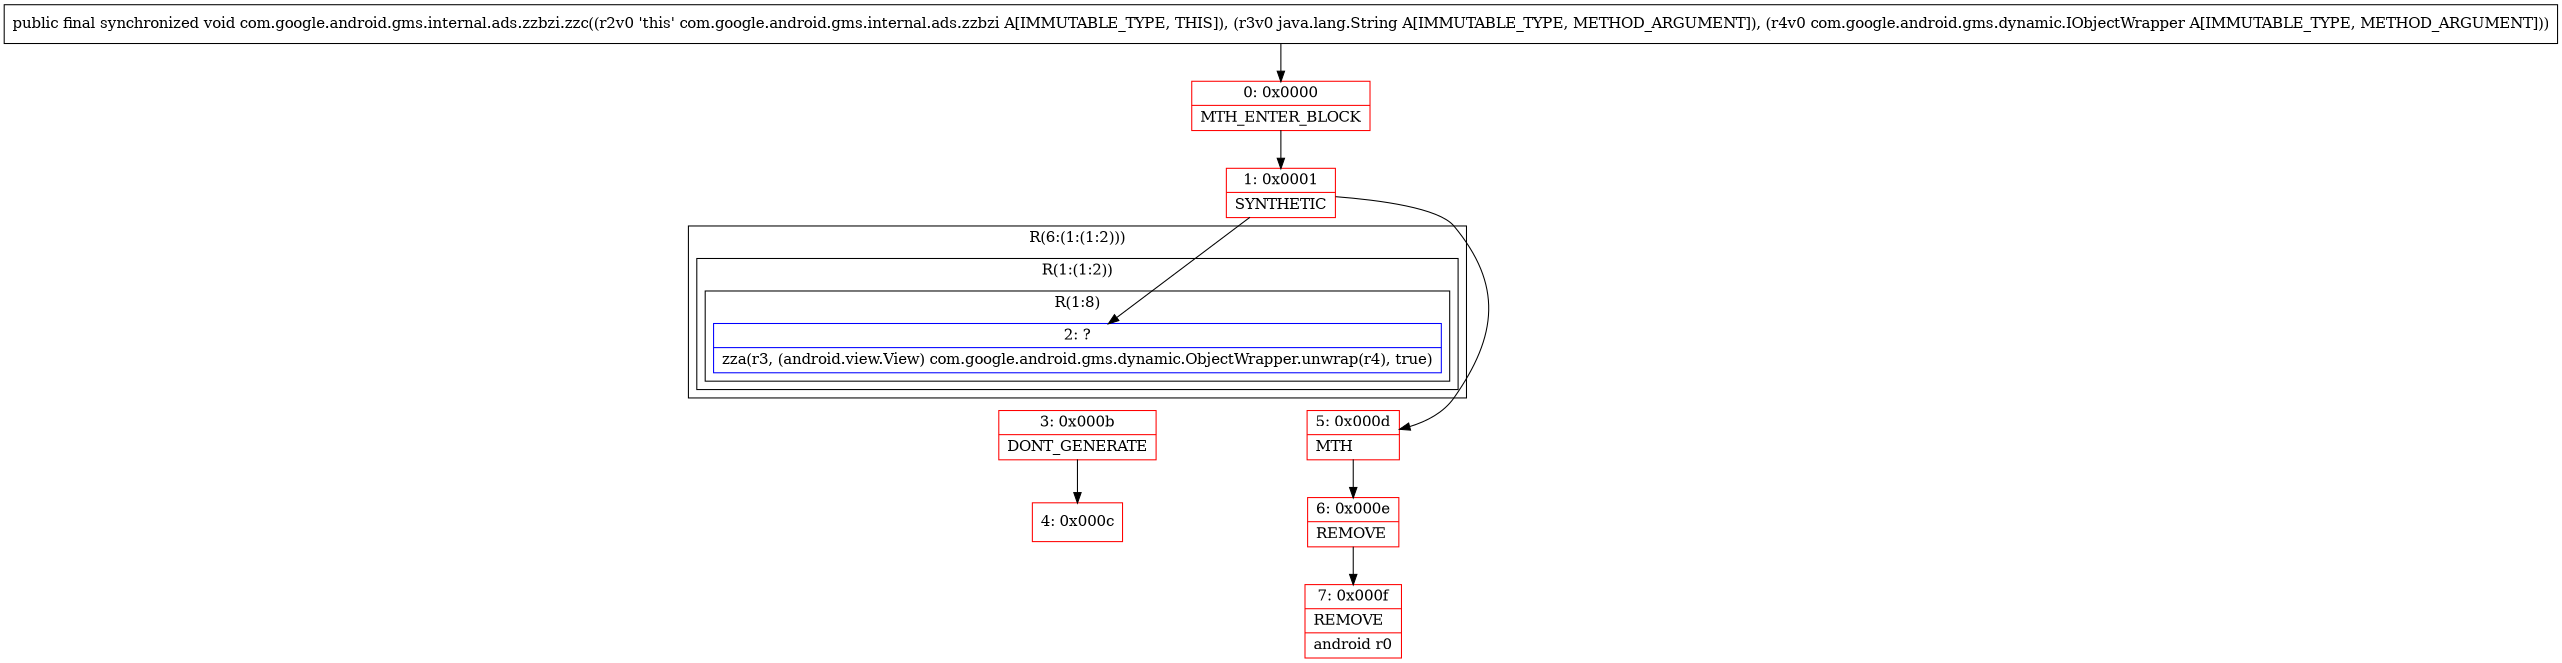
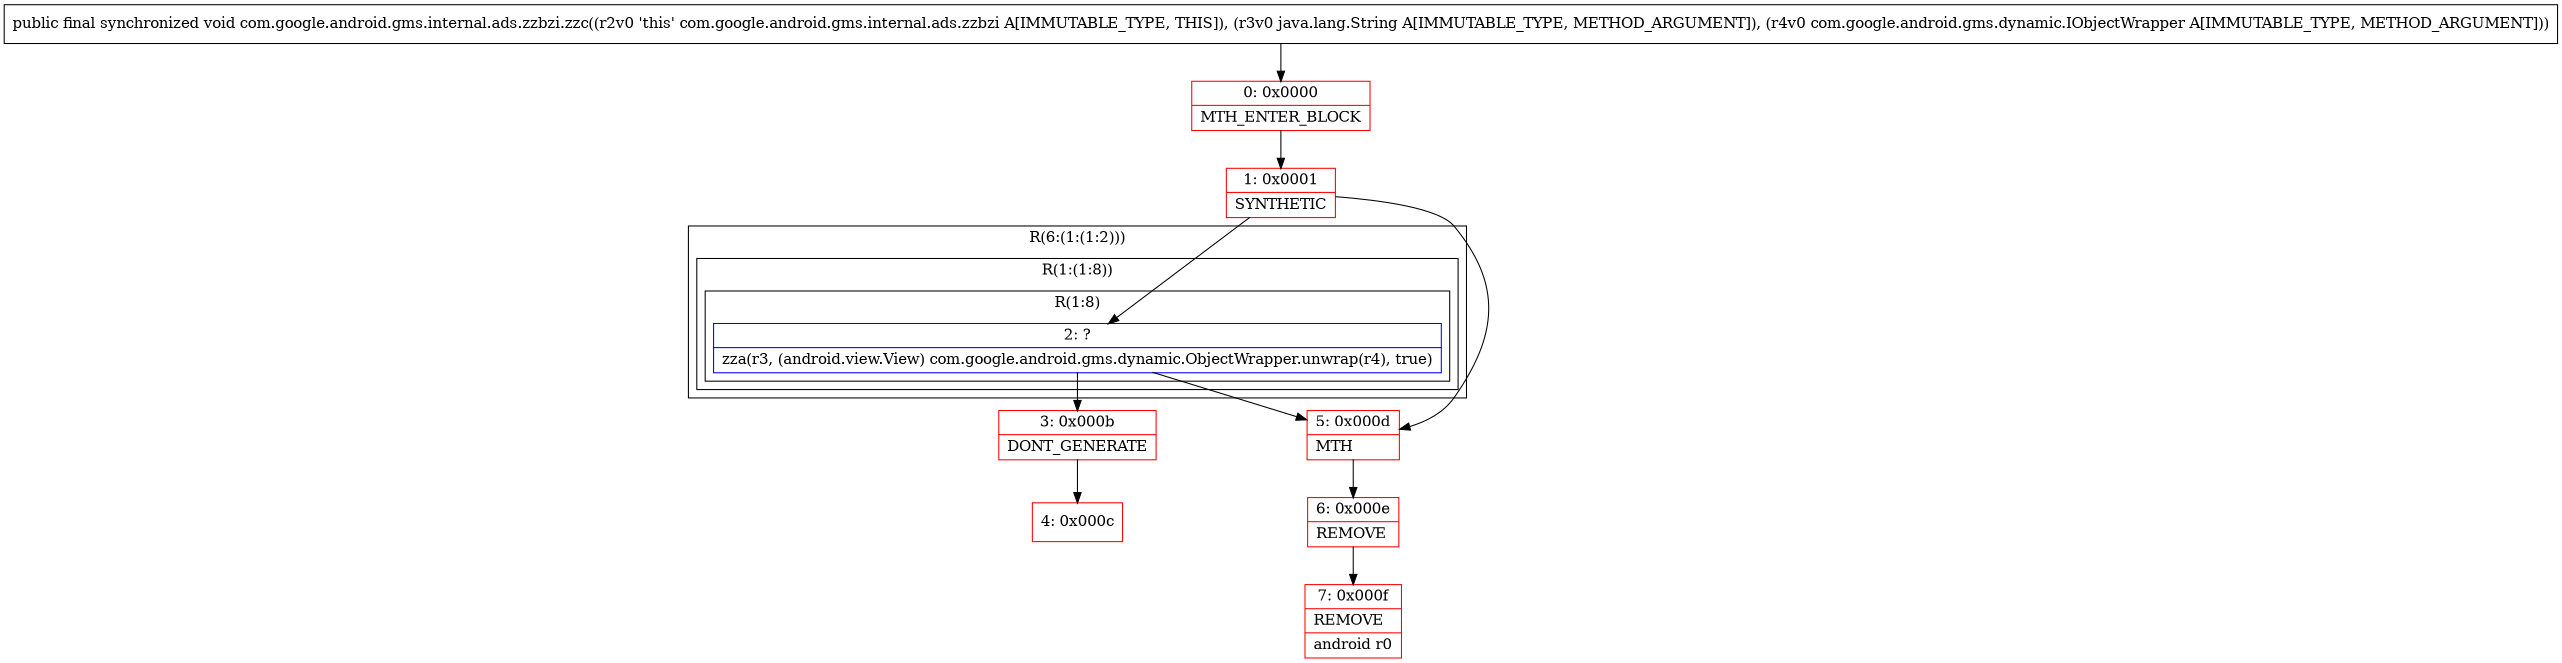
cluster "R(1:(1:2))": label "R(1:(1:2))" -> "R(1:(1:8))"
edge "2: ?" -> "3: 0x000b": added
edge "2: ?" -> "5: 0x000d": added
